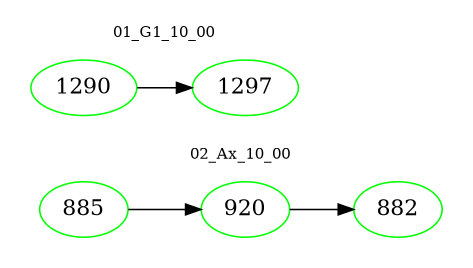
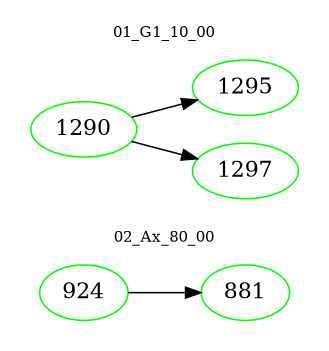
node "1295": added
cluster "02_Ax_10_00": label "02_Ax_10_00" -> "02_Ax_80_00"
node "885": removed
node "920": label "920" -> "924"
node "882": label "882" -> "881"
